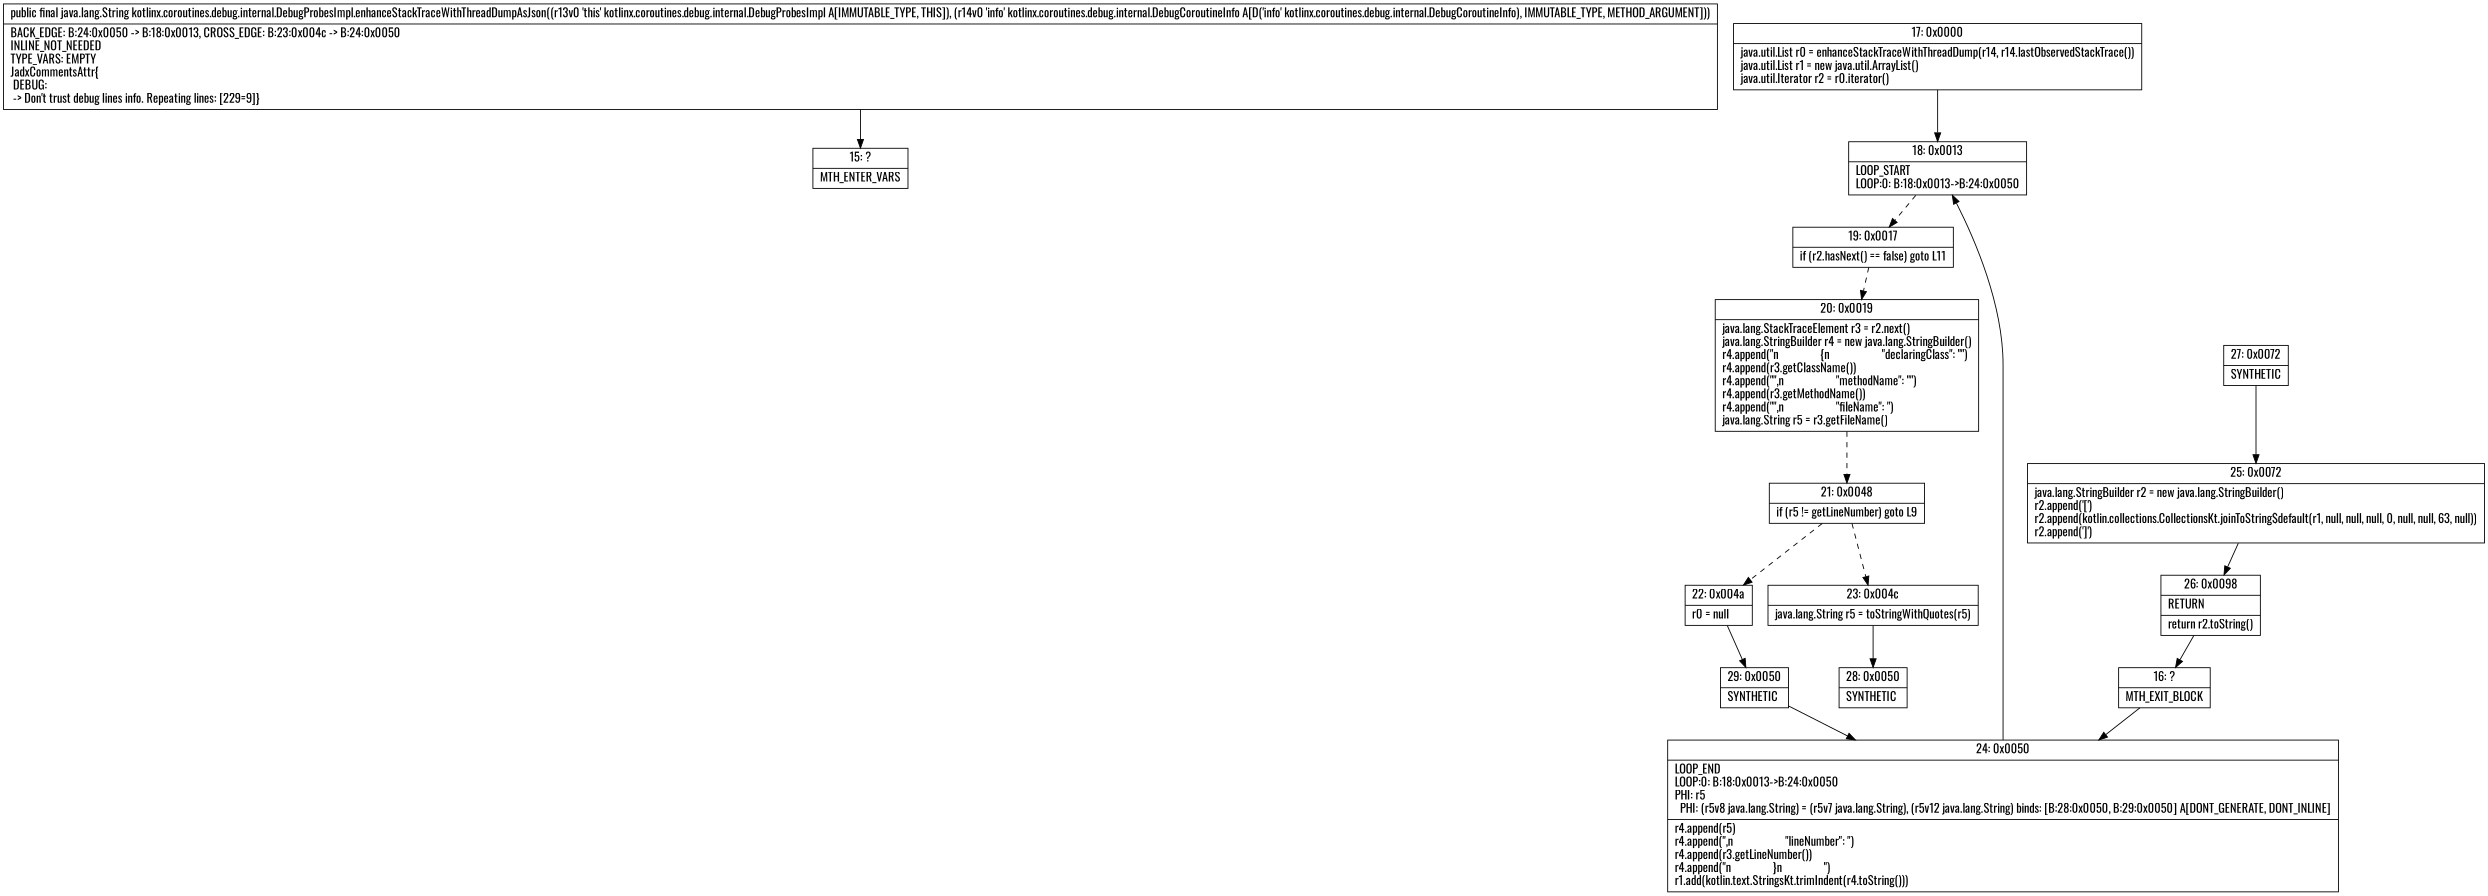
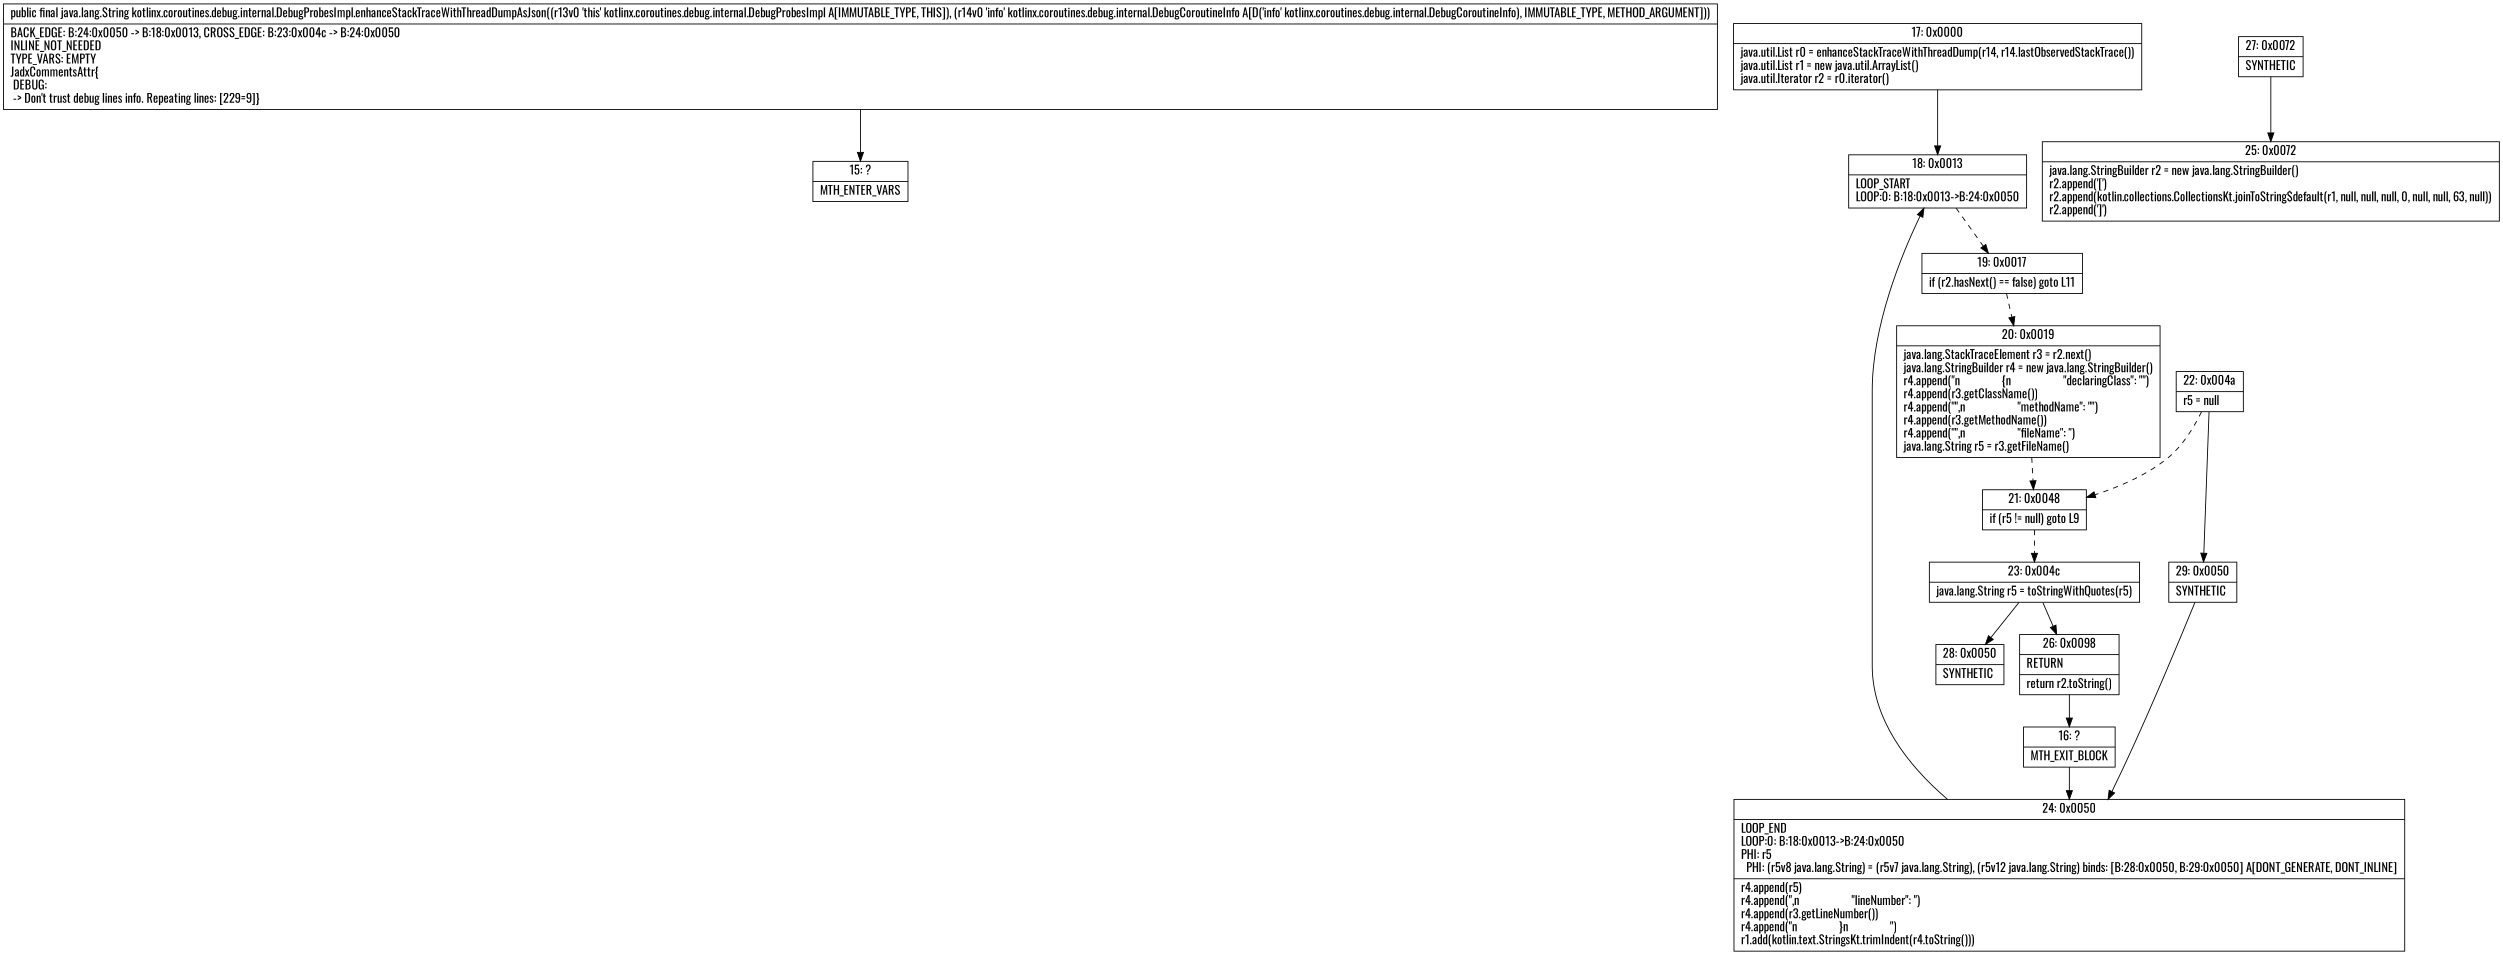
node "21: 0x0048": text "if (r5 != getLineNumber) goto L9" -> "if (r5 != null) goto L9"
edge "21: 0x0048" -> "22: 0x004a": reversed
edge "25: 0x0072" -> "26: 0x0098": now "23: 0x004c" -> "26: 0x0098"
node "22: 0x004a": text "r0 = null" -> "r5 = null"
